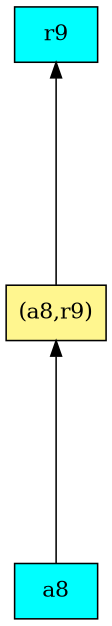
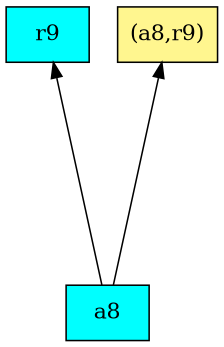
edge "(a8,r9)" -> "r9": now "a8" -> "r9"
